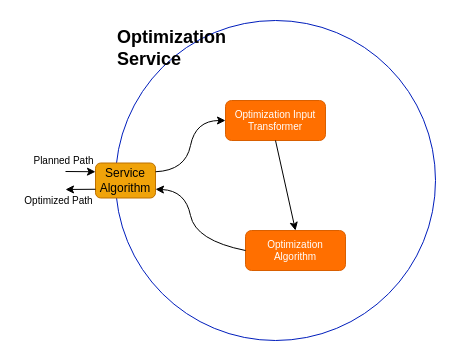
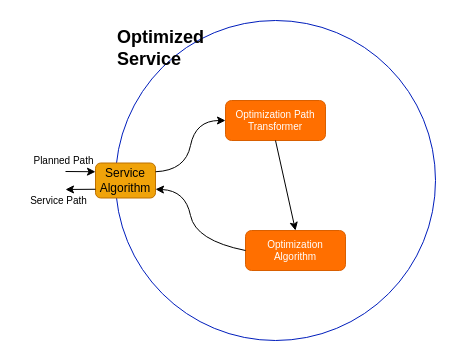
node "Optimization Service": label "Optimization Service" -> "Optimized Service"
node "Optimization Input Transformer": label "Optimization Input Transformer" -> "Optimization Path Transformer"
node "Optimized Path": label "Optimized Path" -> "Service Path"
